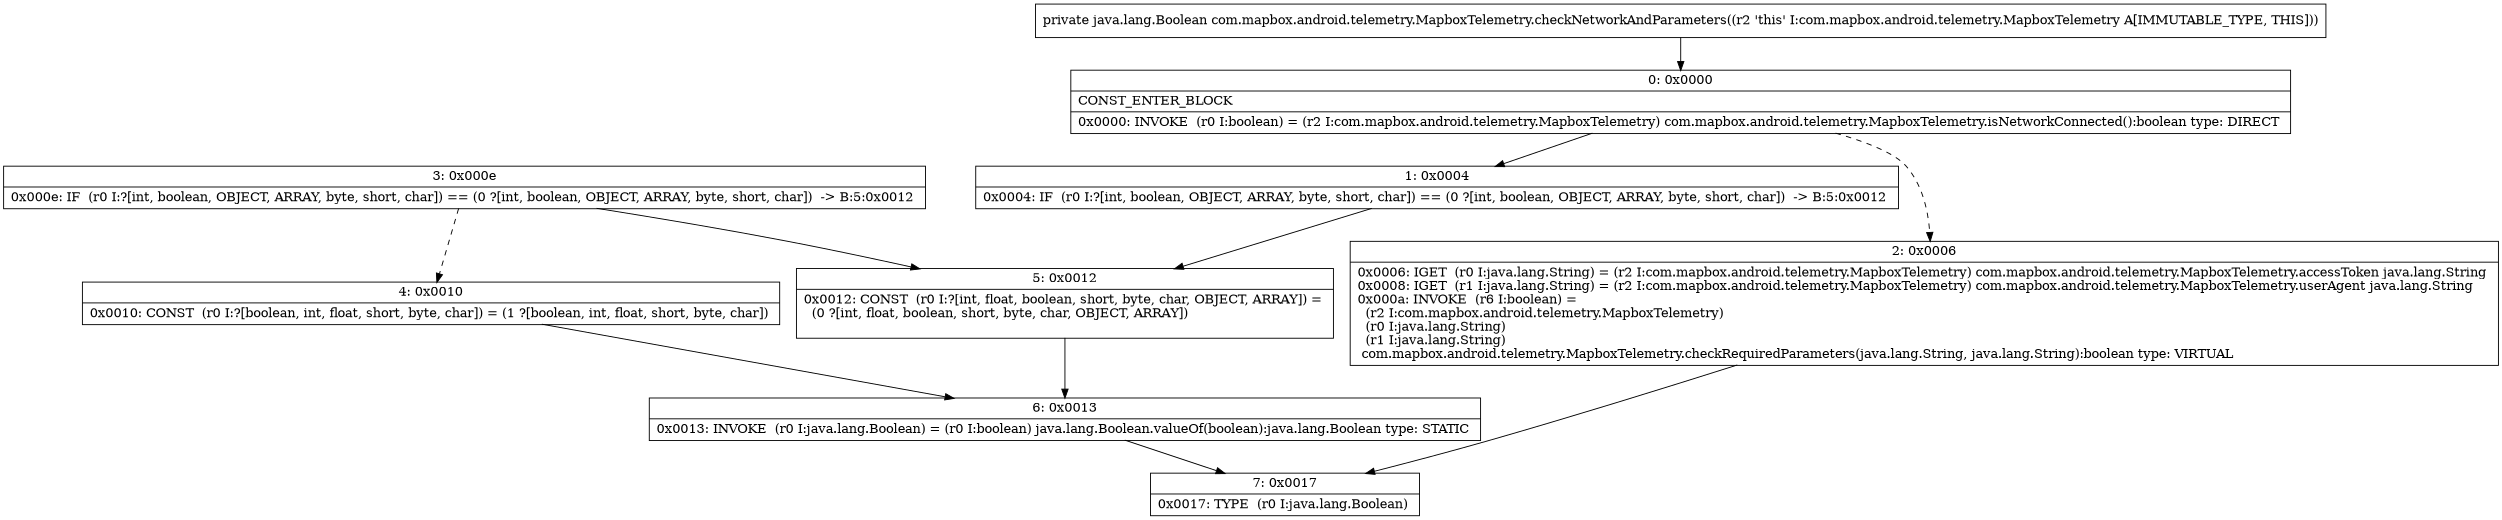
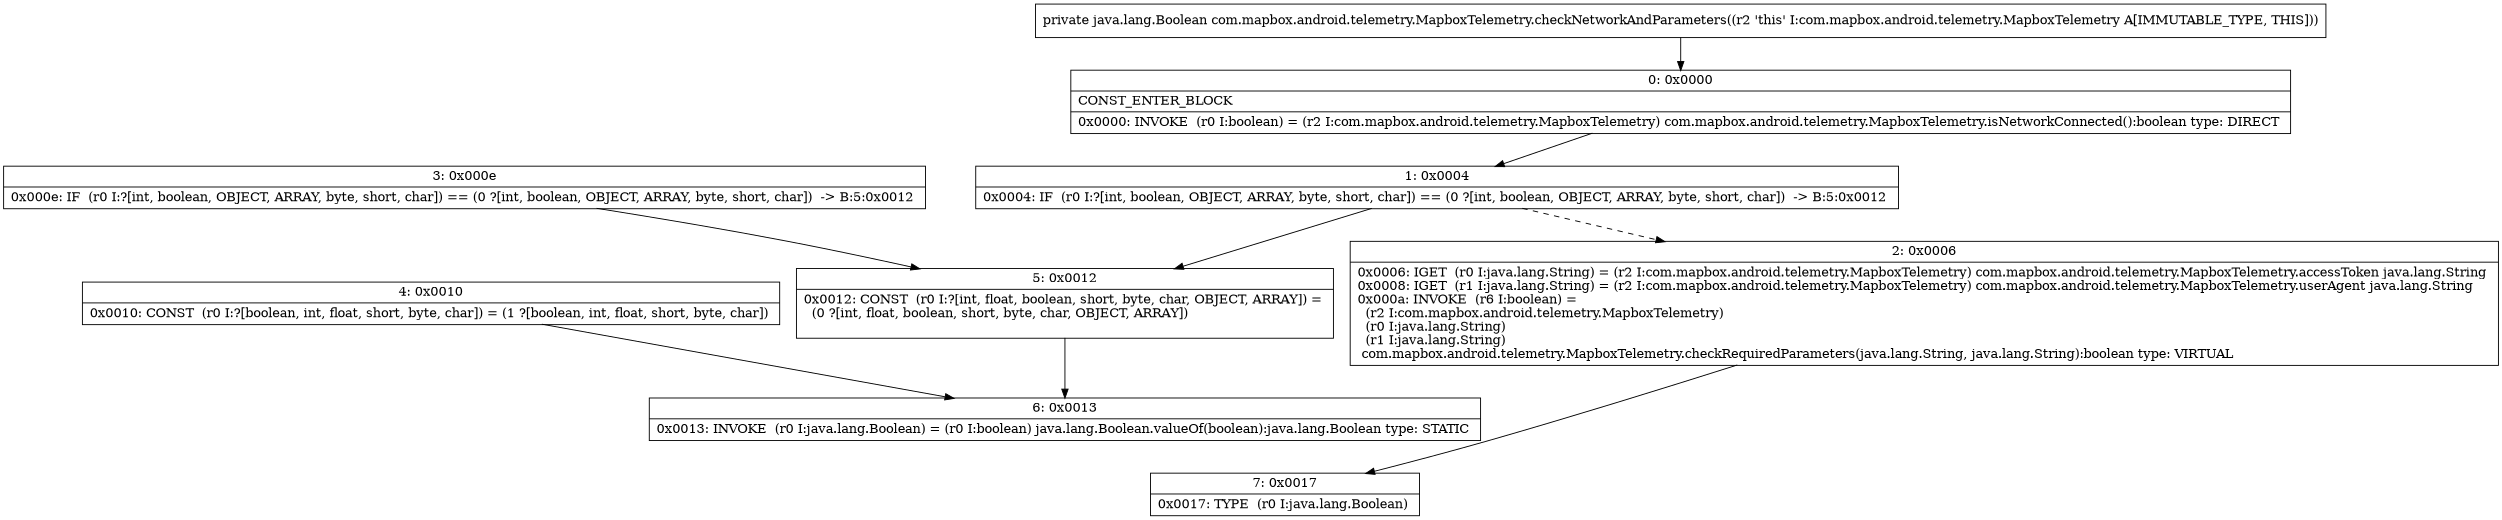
edge "0: 0x0000" -> "2: 0x0006": now "1: 0x0004" -> "2: 0x0006"
edge "3: 0x000e" -> "4: 0x0010": removed
edge "6: 0x0013" -> "7: 0x0017": removed
